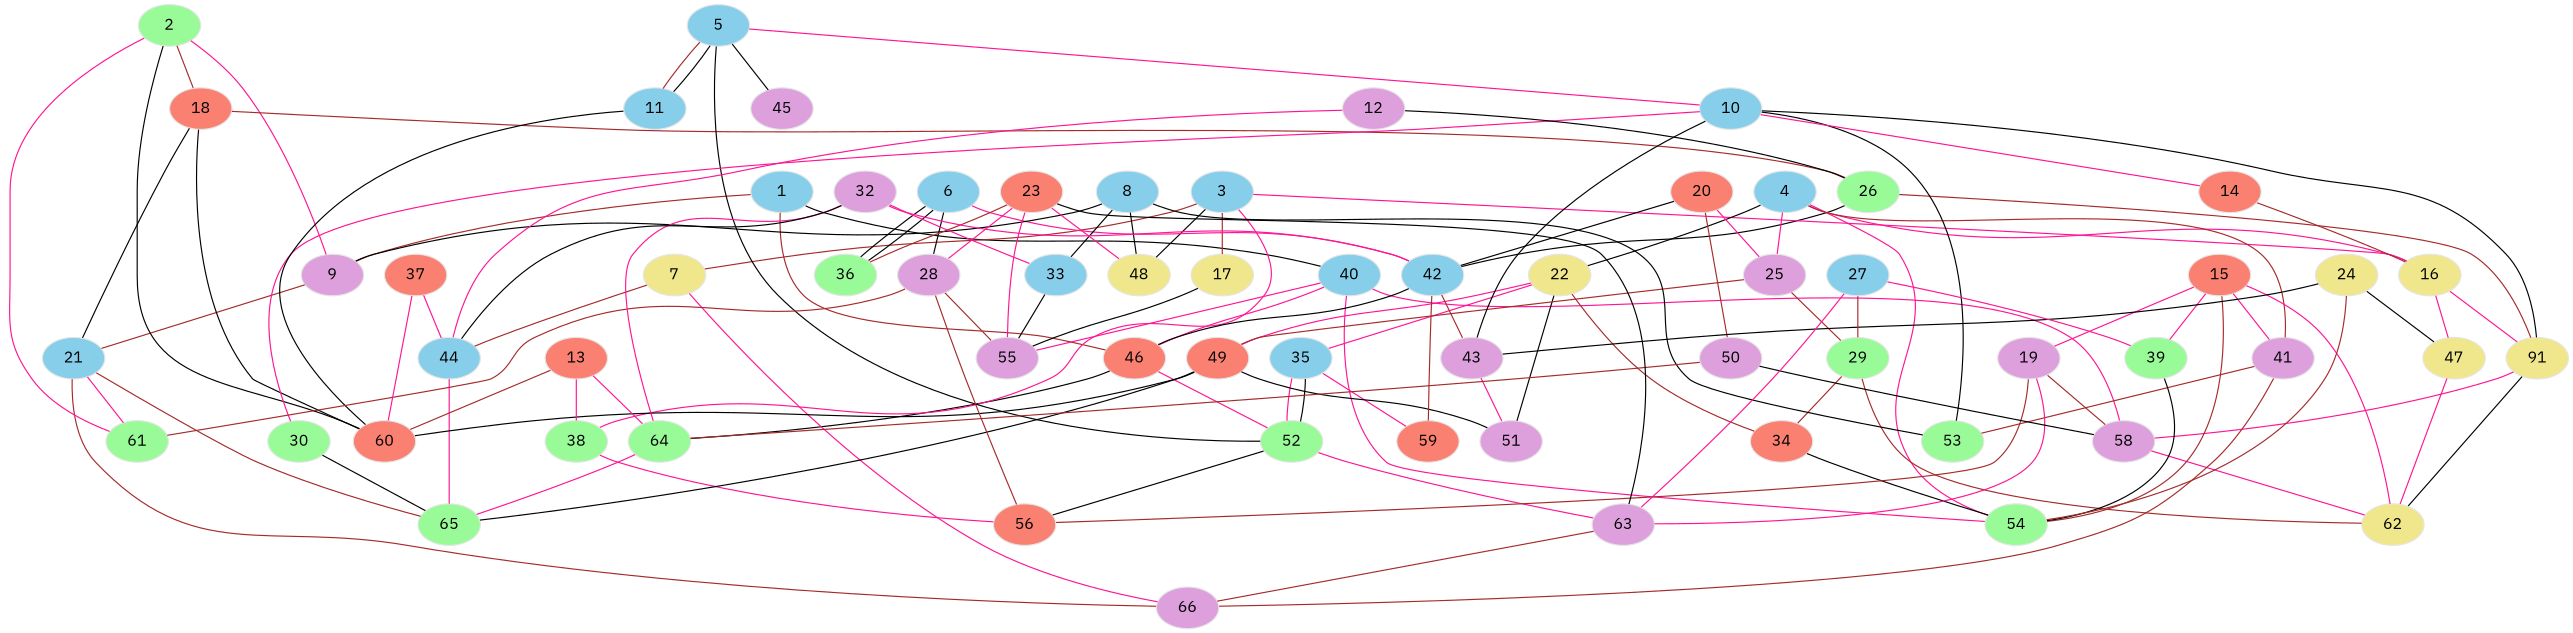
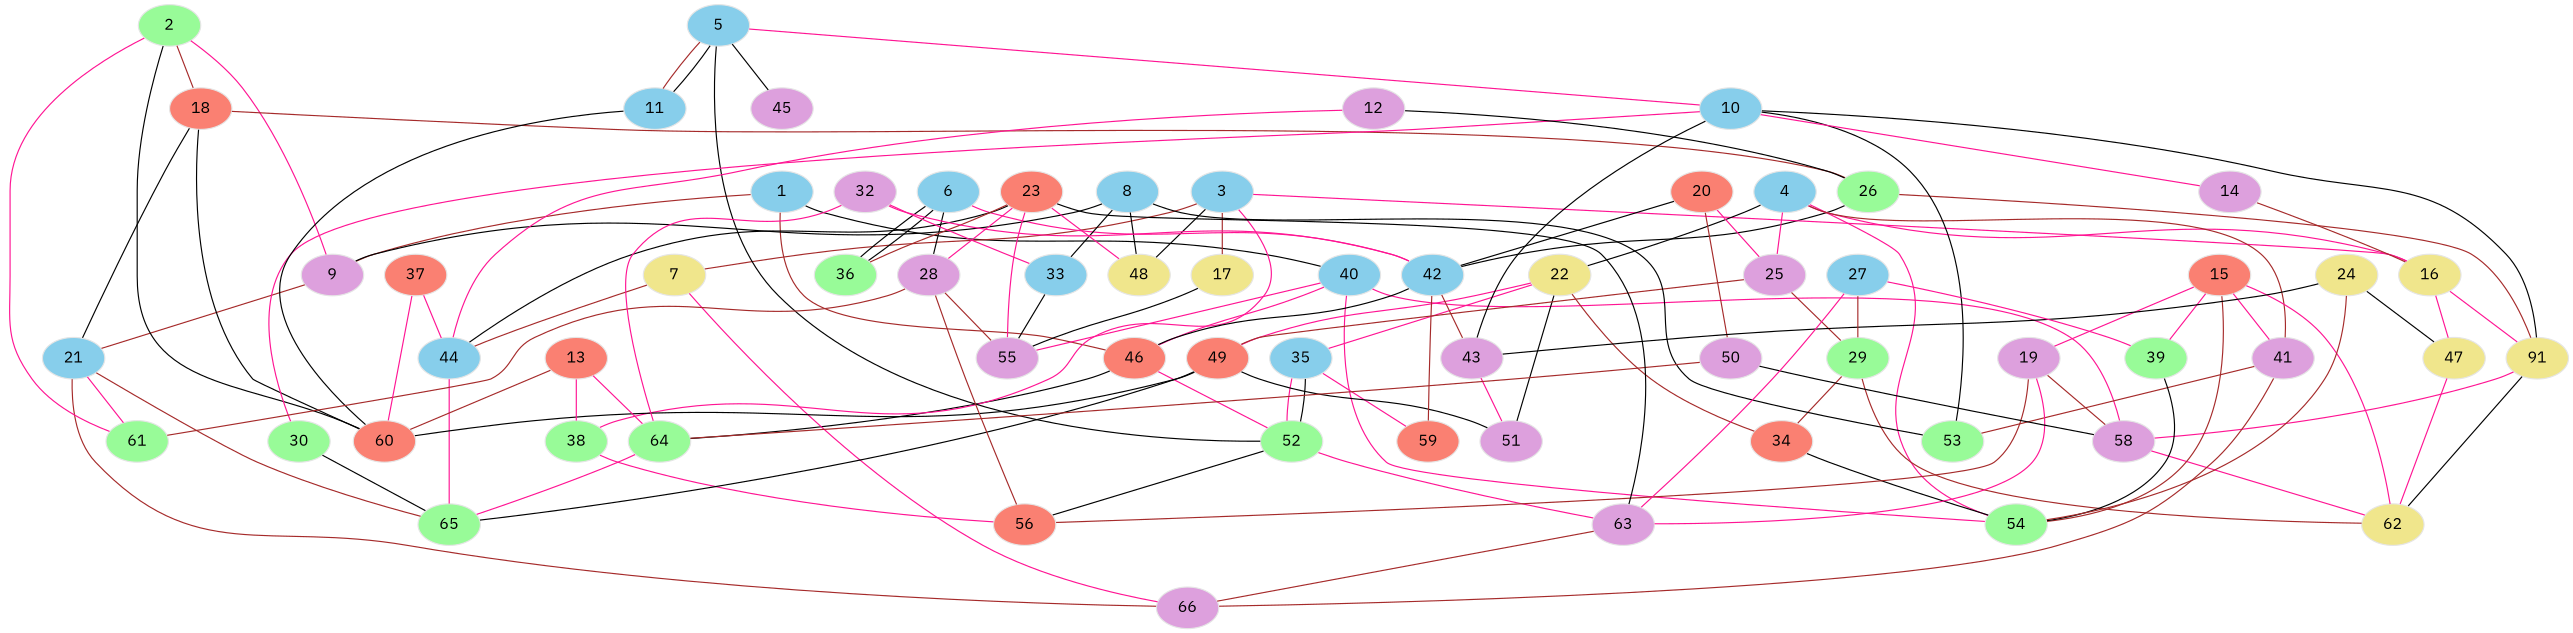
node "14": fillcolor salmon -> plum
edge "32" -- "44": now "23" -- "44"
